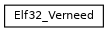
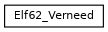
node "Elf32_Verneed": label "Elf32_Verneed" -> "Elf62_Verneed"
